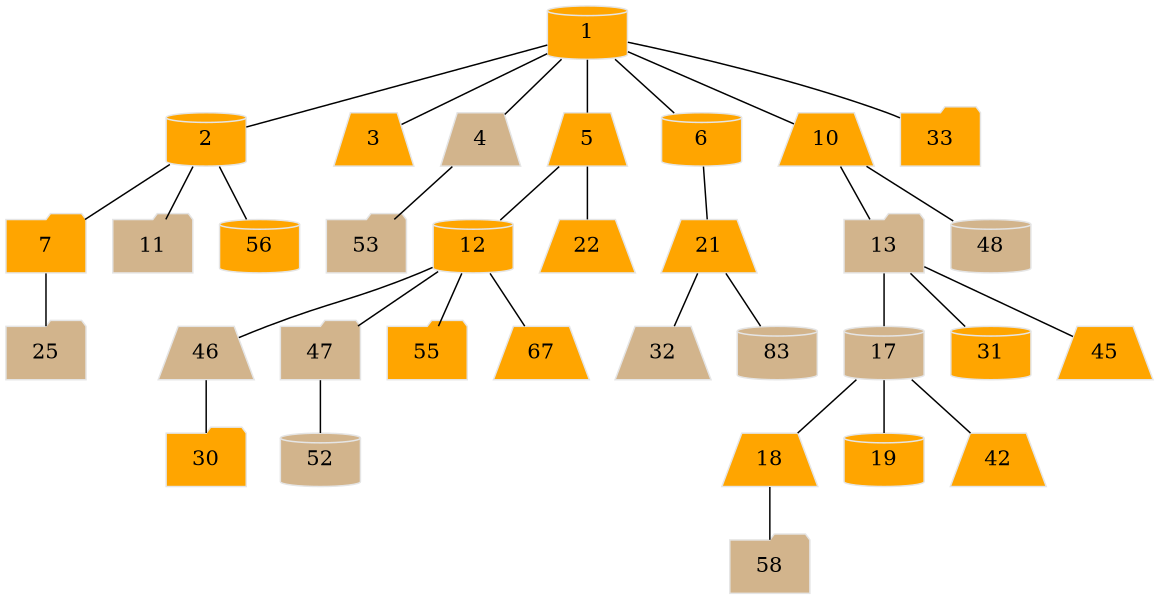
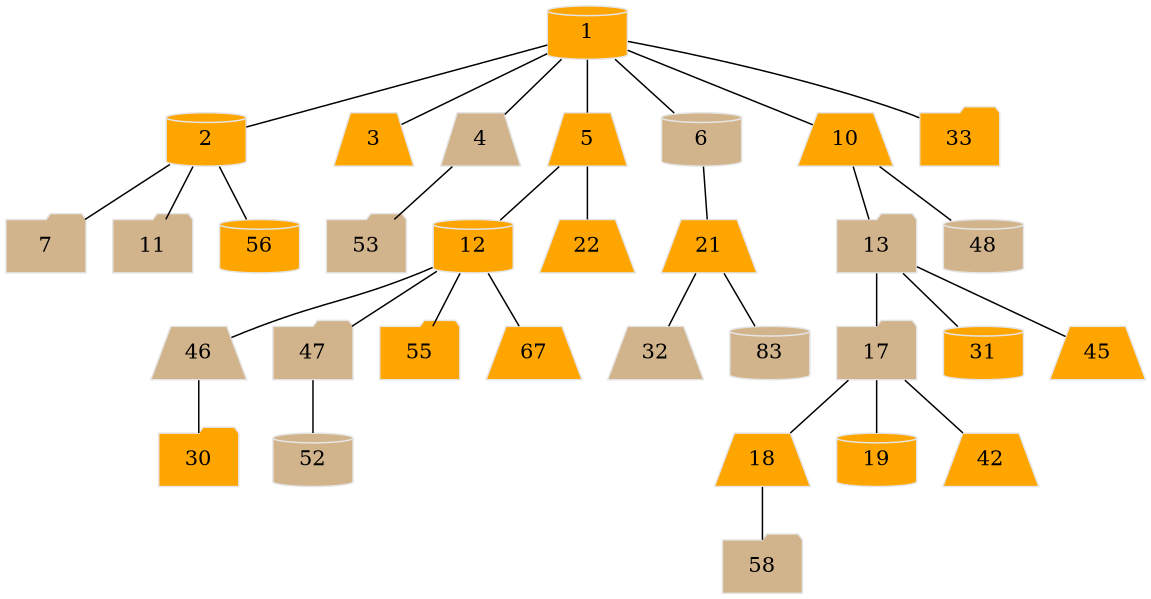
node "6": fillcolor orange -> tan
node "7": fillcolor orange -> tan
node "25": removed
node "17": shape cylinder -> folder
